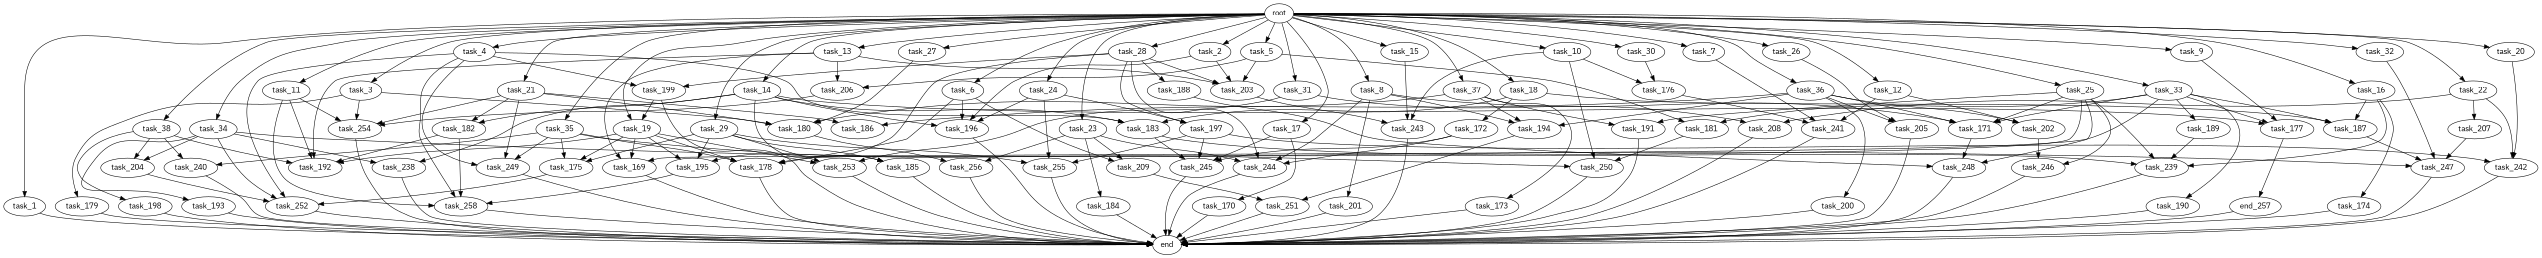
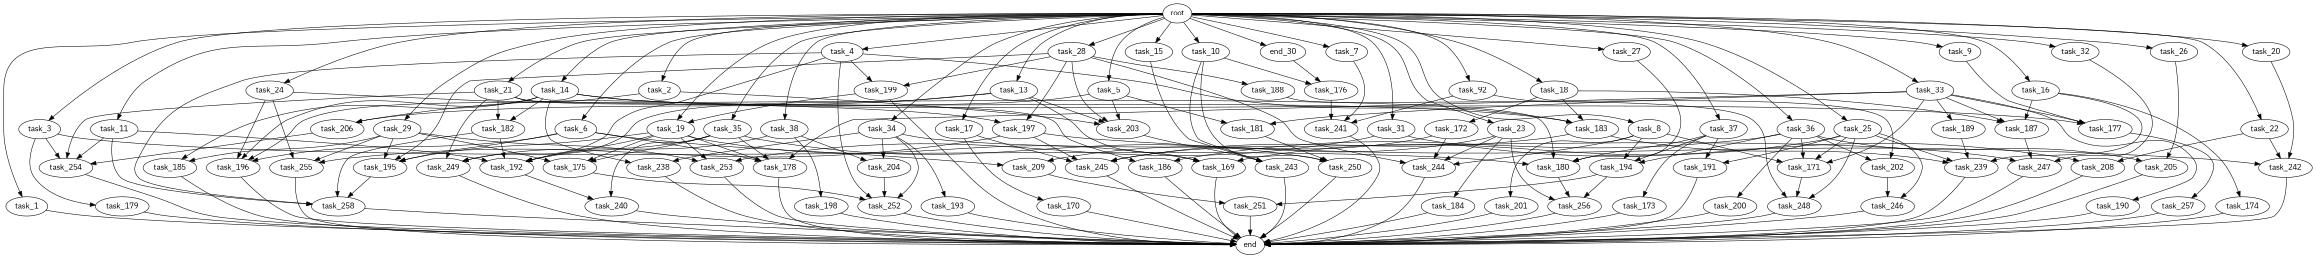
node "task_30": label "task_30" -> "end_30"
node "task_12": label "task_12" -> "task_92"
node "task_207": removed
edge "task_38" -> "task_240": now "task_192" -> "task_240"
edge "task_6" -> "task_195": added
edge "task_194" -> "task_256": added
edge "task_186" -> "end": added
node "end_257": label "end_257" -> "task_257"
